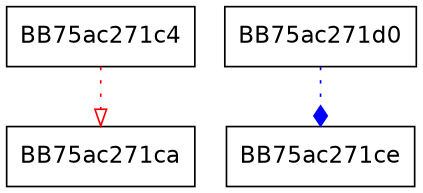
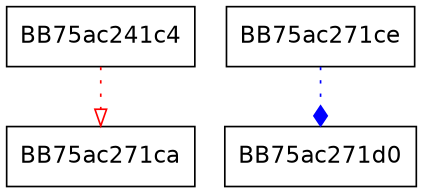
node "BB75ac271c4": label "BB75ac271c4" -> "BB75ac241c4"
edge "BB75ac271d0" -> "BB75ac271ce": reversed
